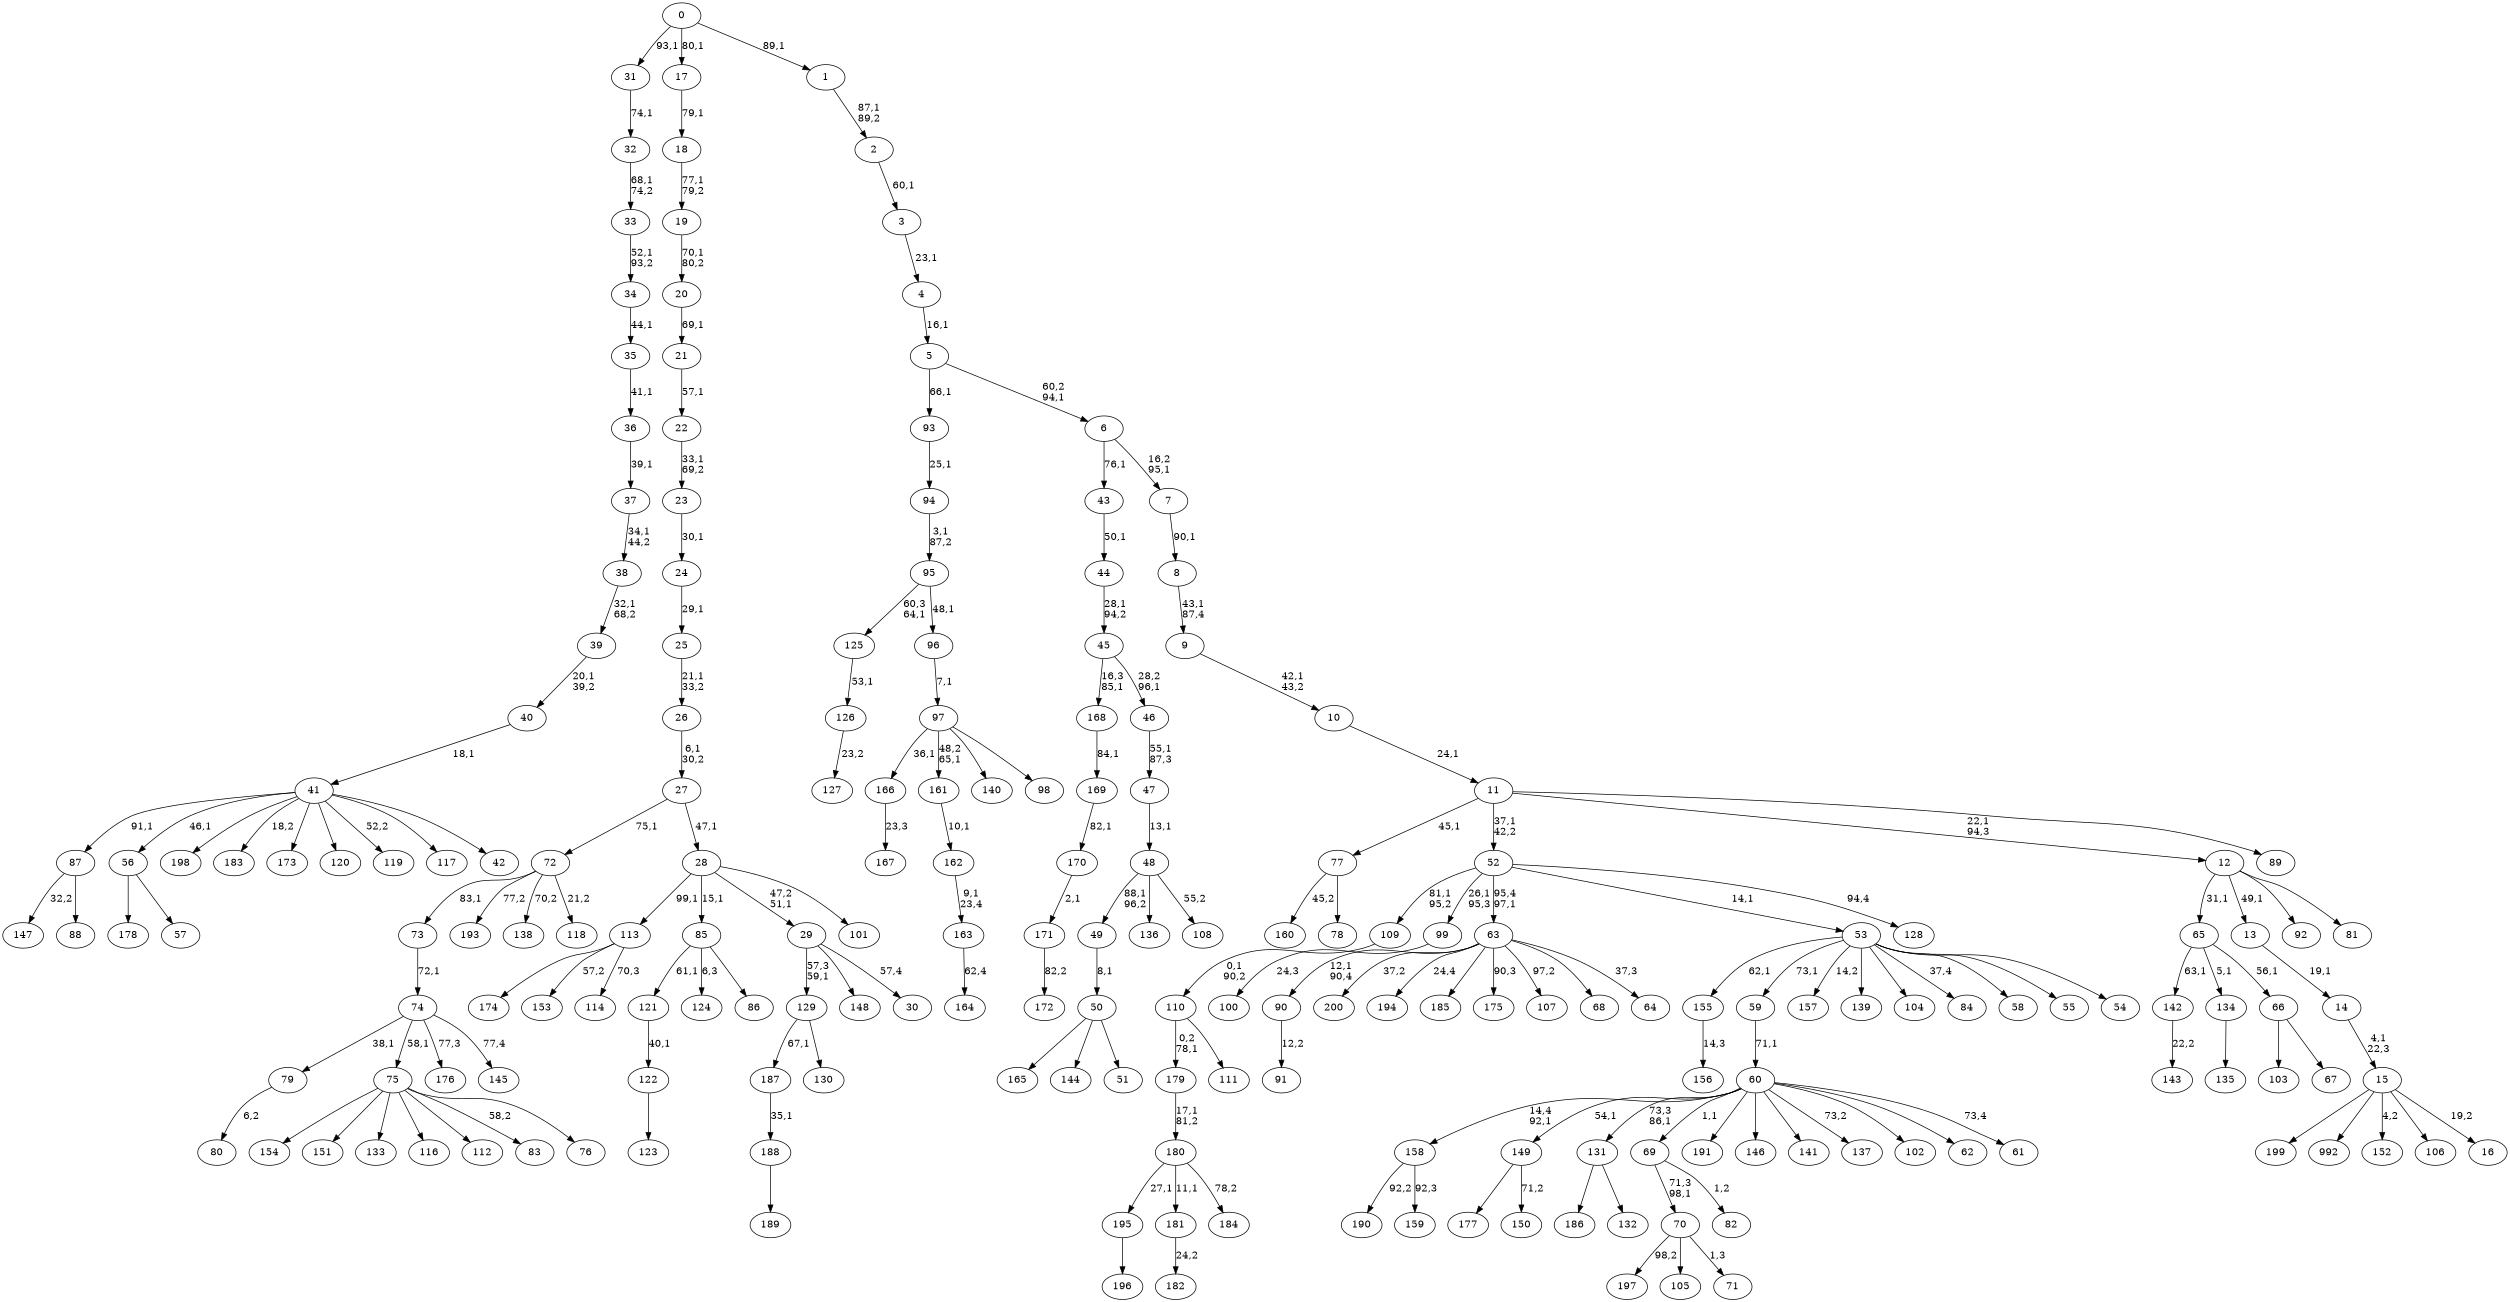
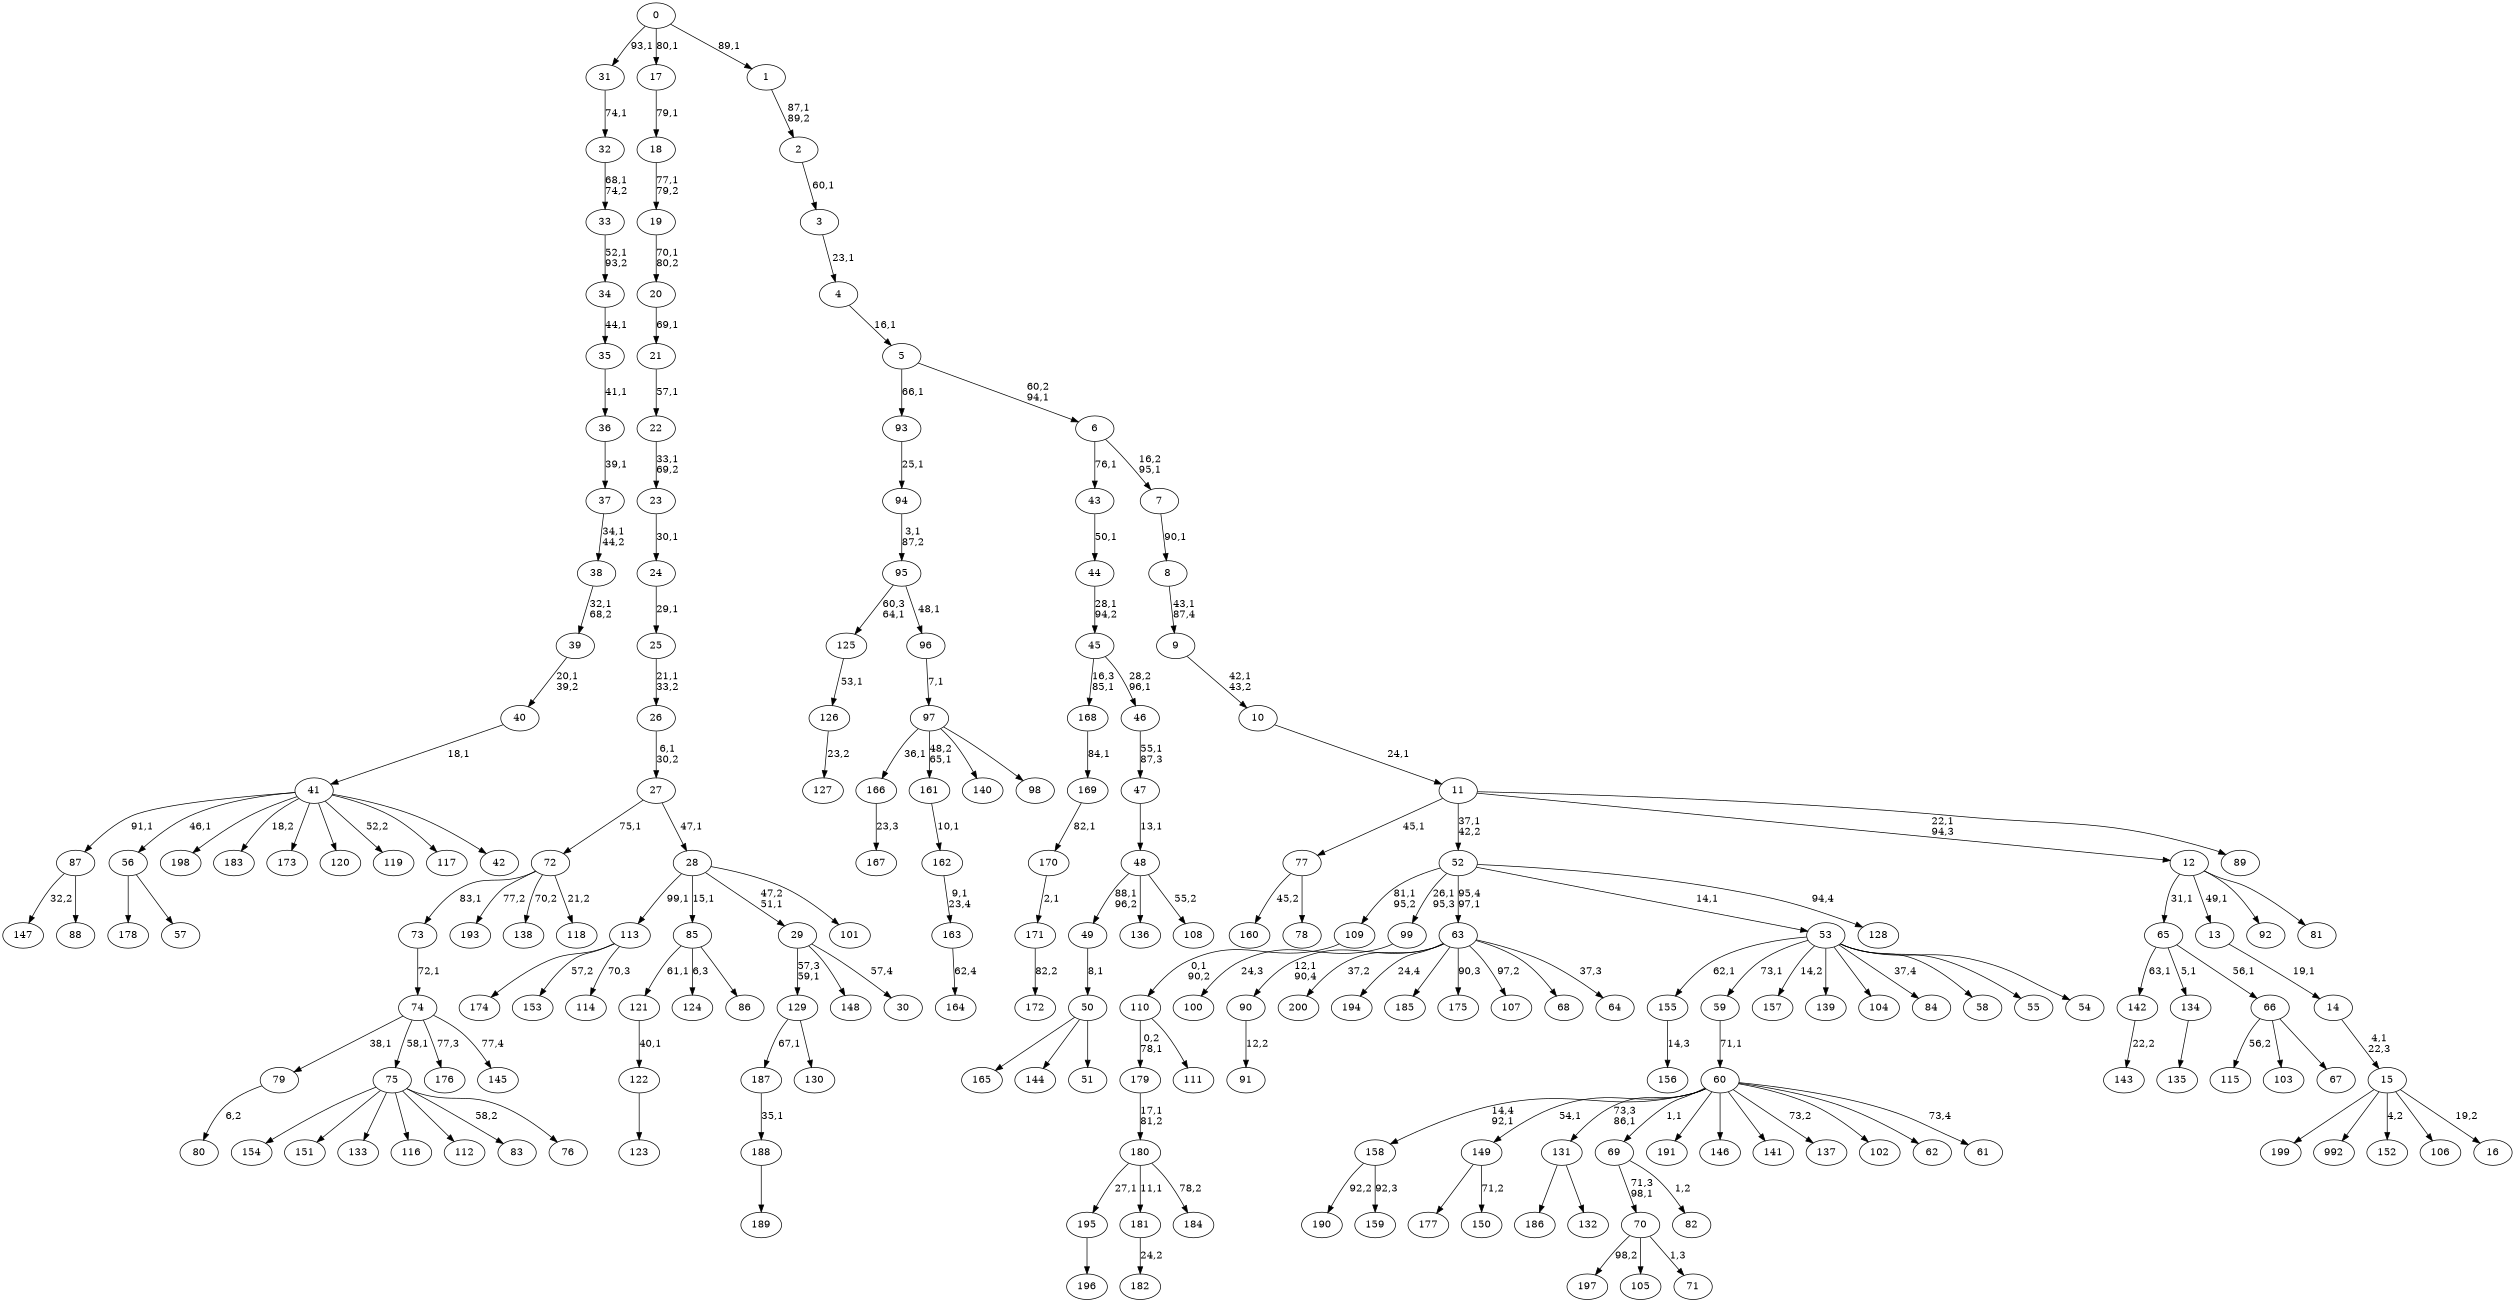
node "115": added
